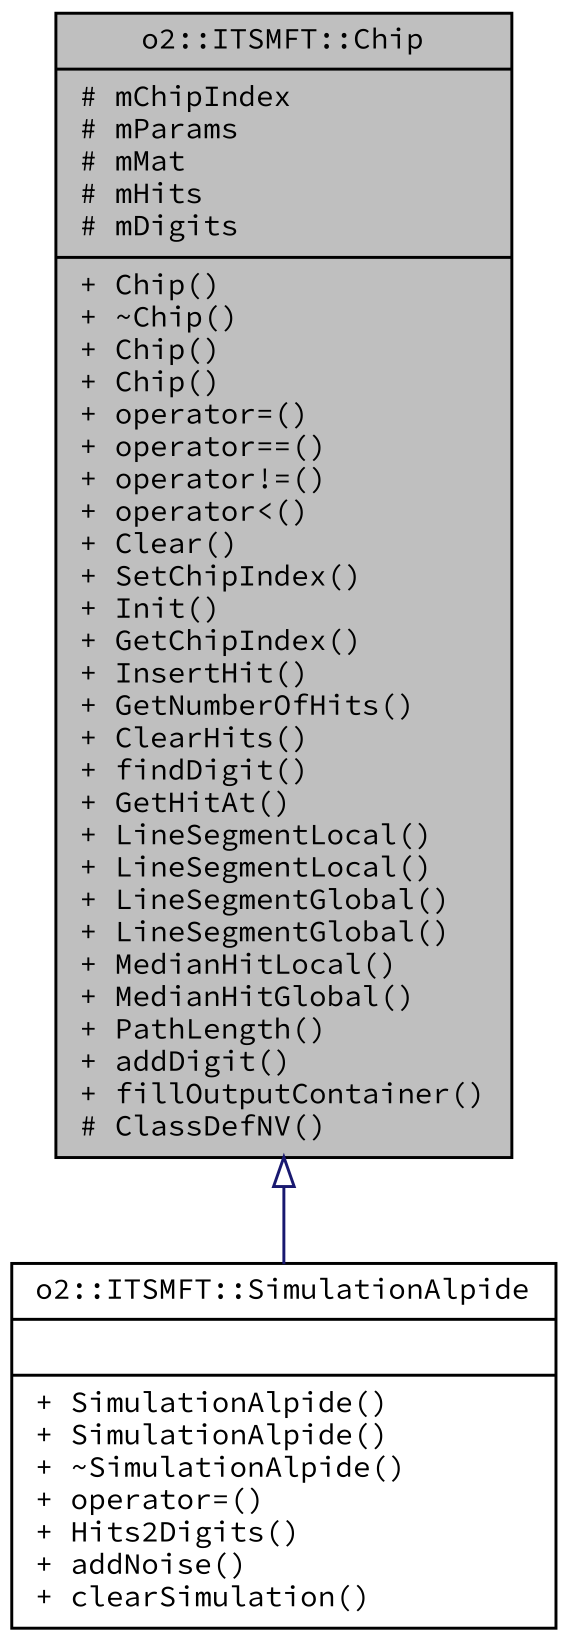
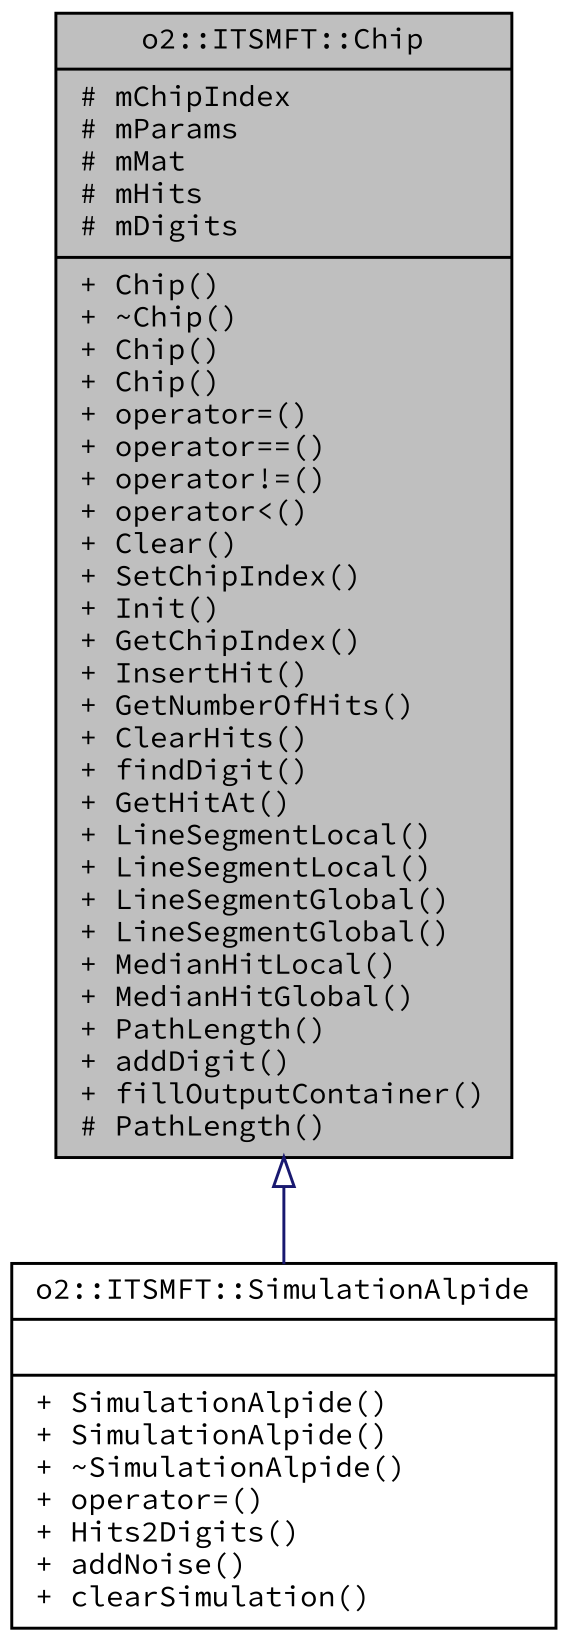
node "o2::ITSMFT::Chip": text "# ClassDefNV()" -> "# PathLength()"
